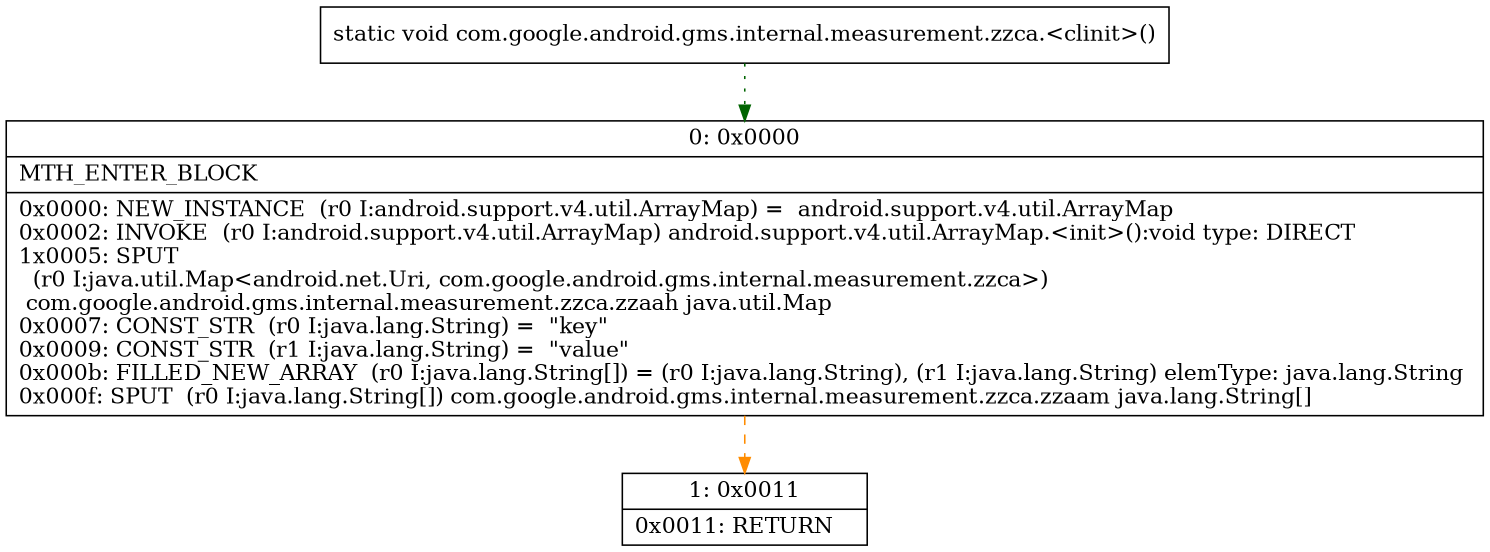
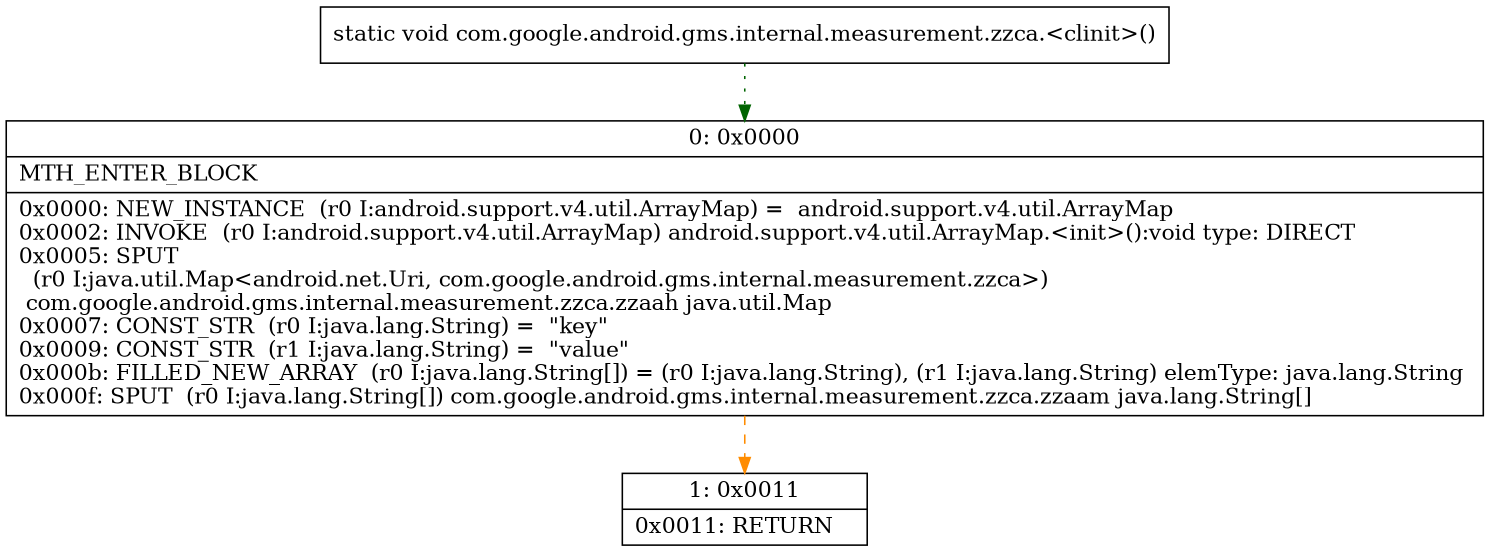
node "0: 0x0000": text "1x0005: SPUT" -> "0x0005: SPUT"
